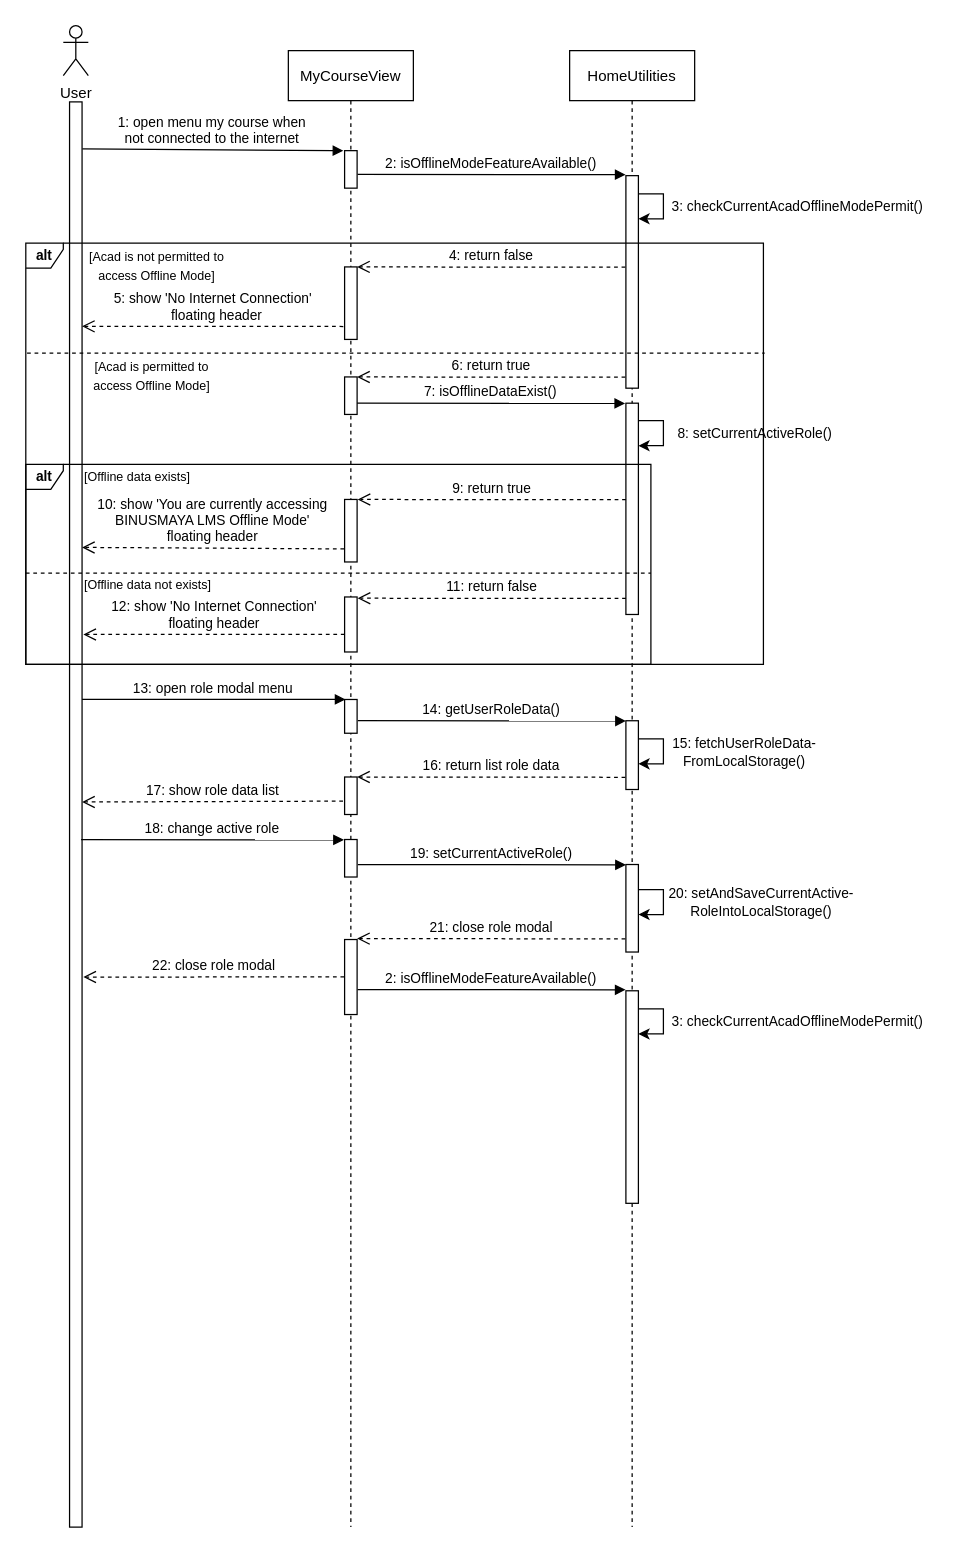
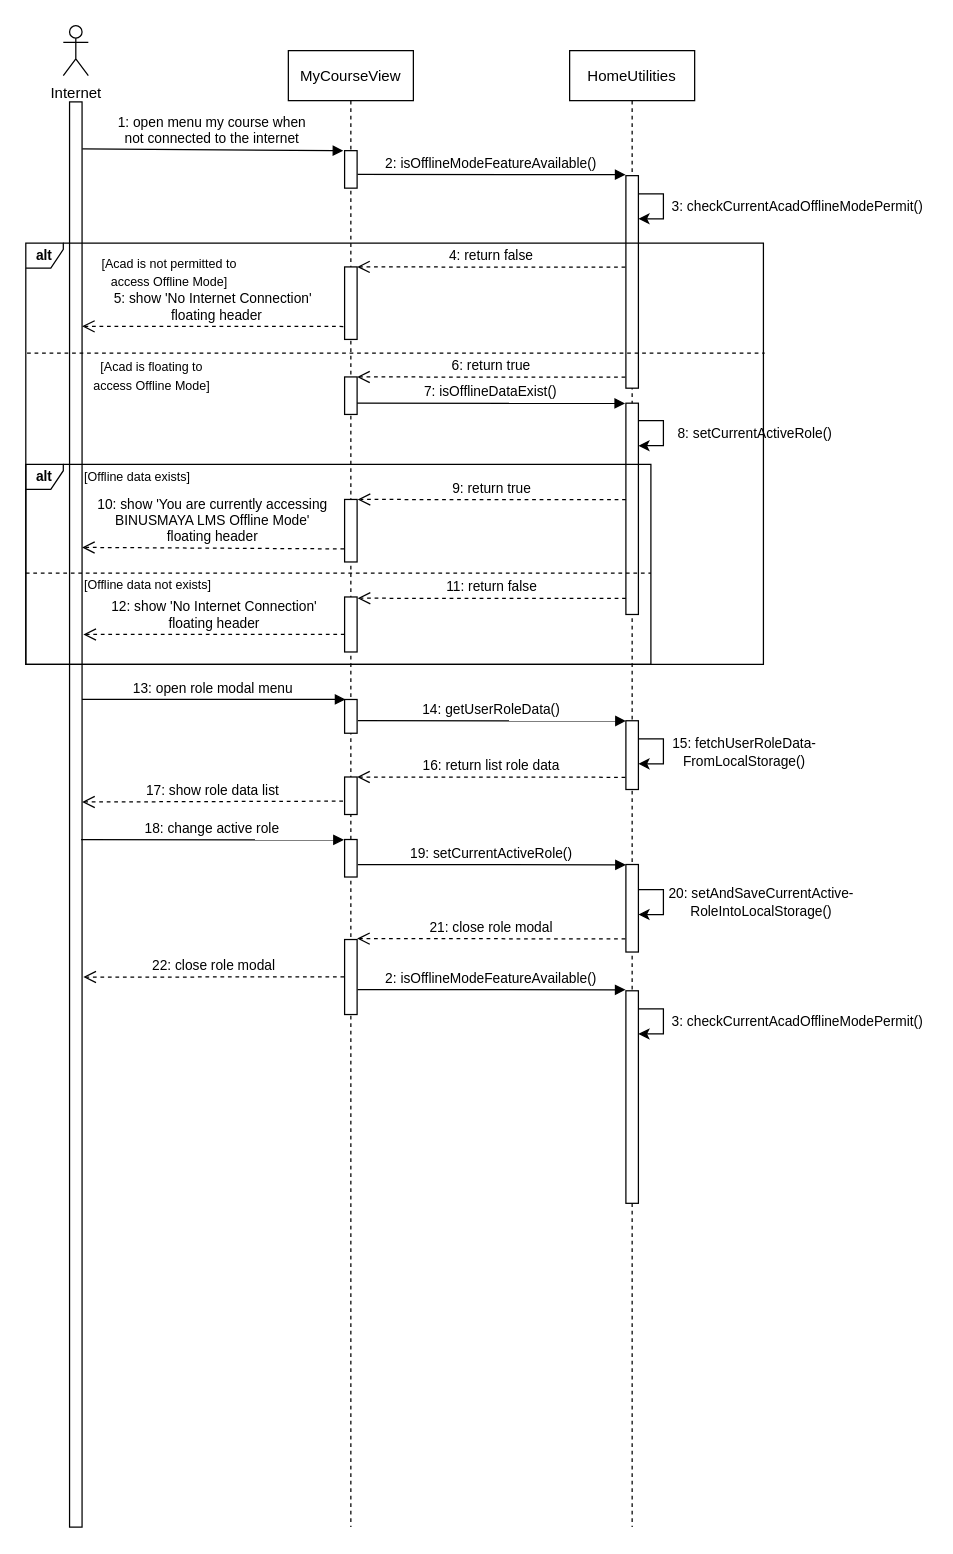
node "User": label "User" -> "Internet"
node "[Acad is not permitted to access Offline Mode]": moved (157, 265) -> (169, 272)
node "[Acad is permitted to access Offline Mode]": label "[Acad is permitted to access Offline Mode]" -> "[Acad is floating to access Offline Mode]"
